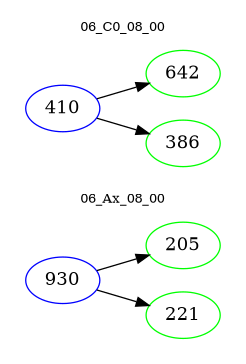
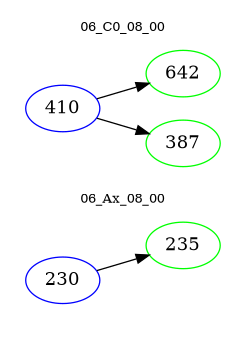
node "386": label "386" -> "387"
node "205": label "205" -> "235"
node "930": label "930" -> "230"
node "221": removed
